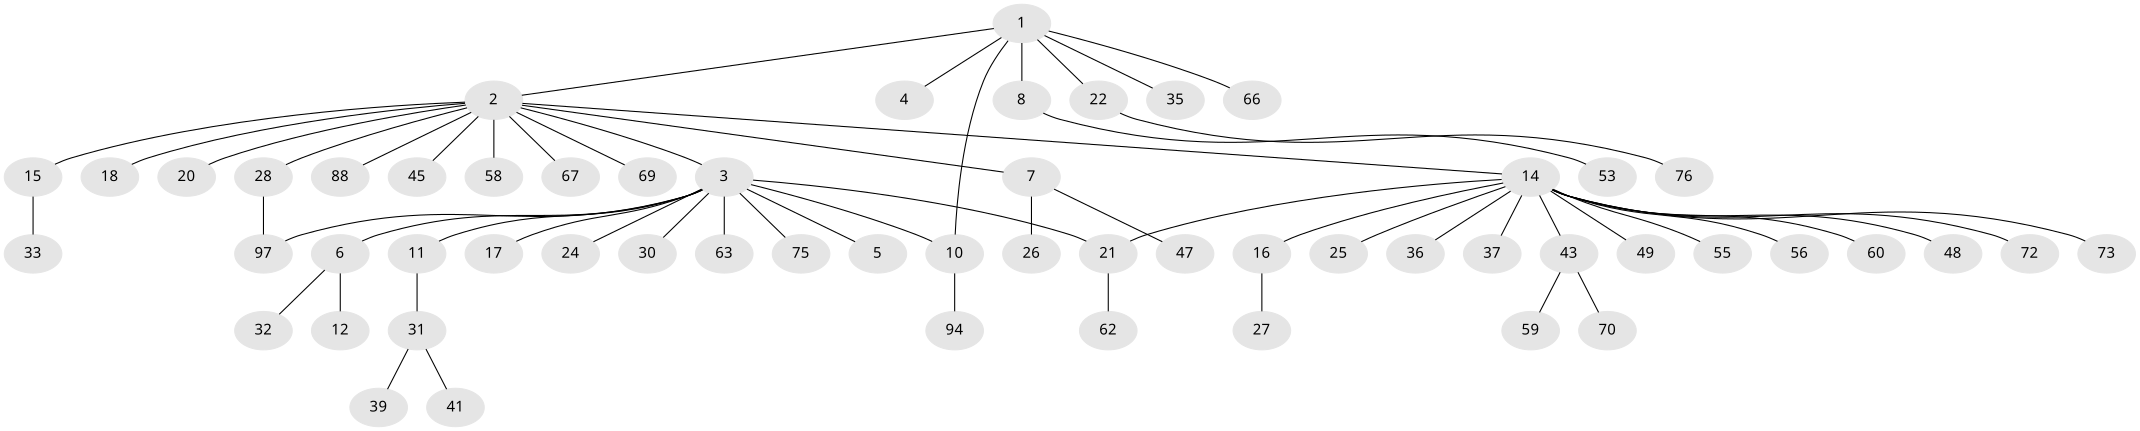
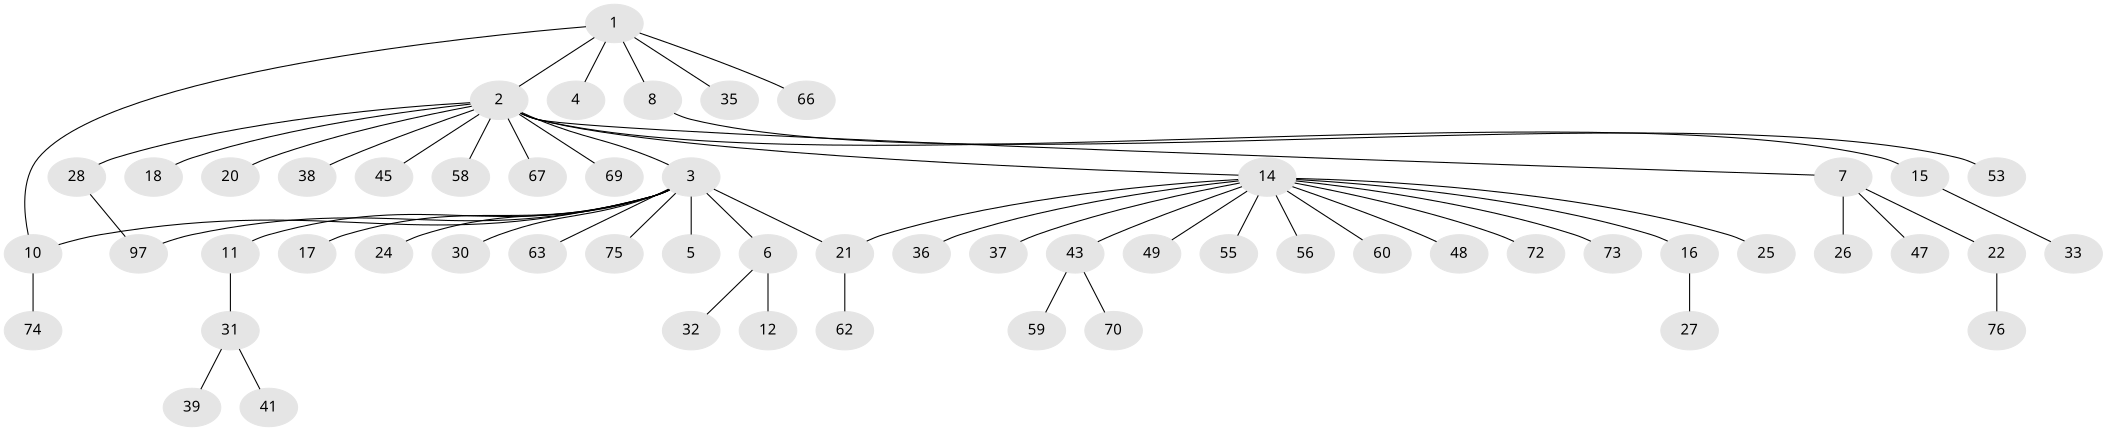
edge "1" -- "22": now "7" -- "22"
node "88": label "88" -> "38"
node "94": label "94" -> "74"
